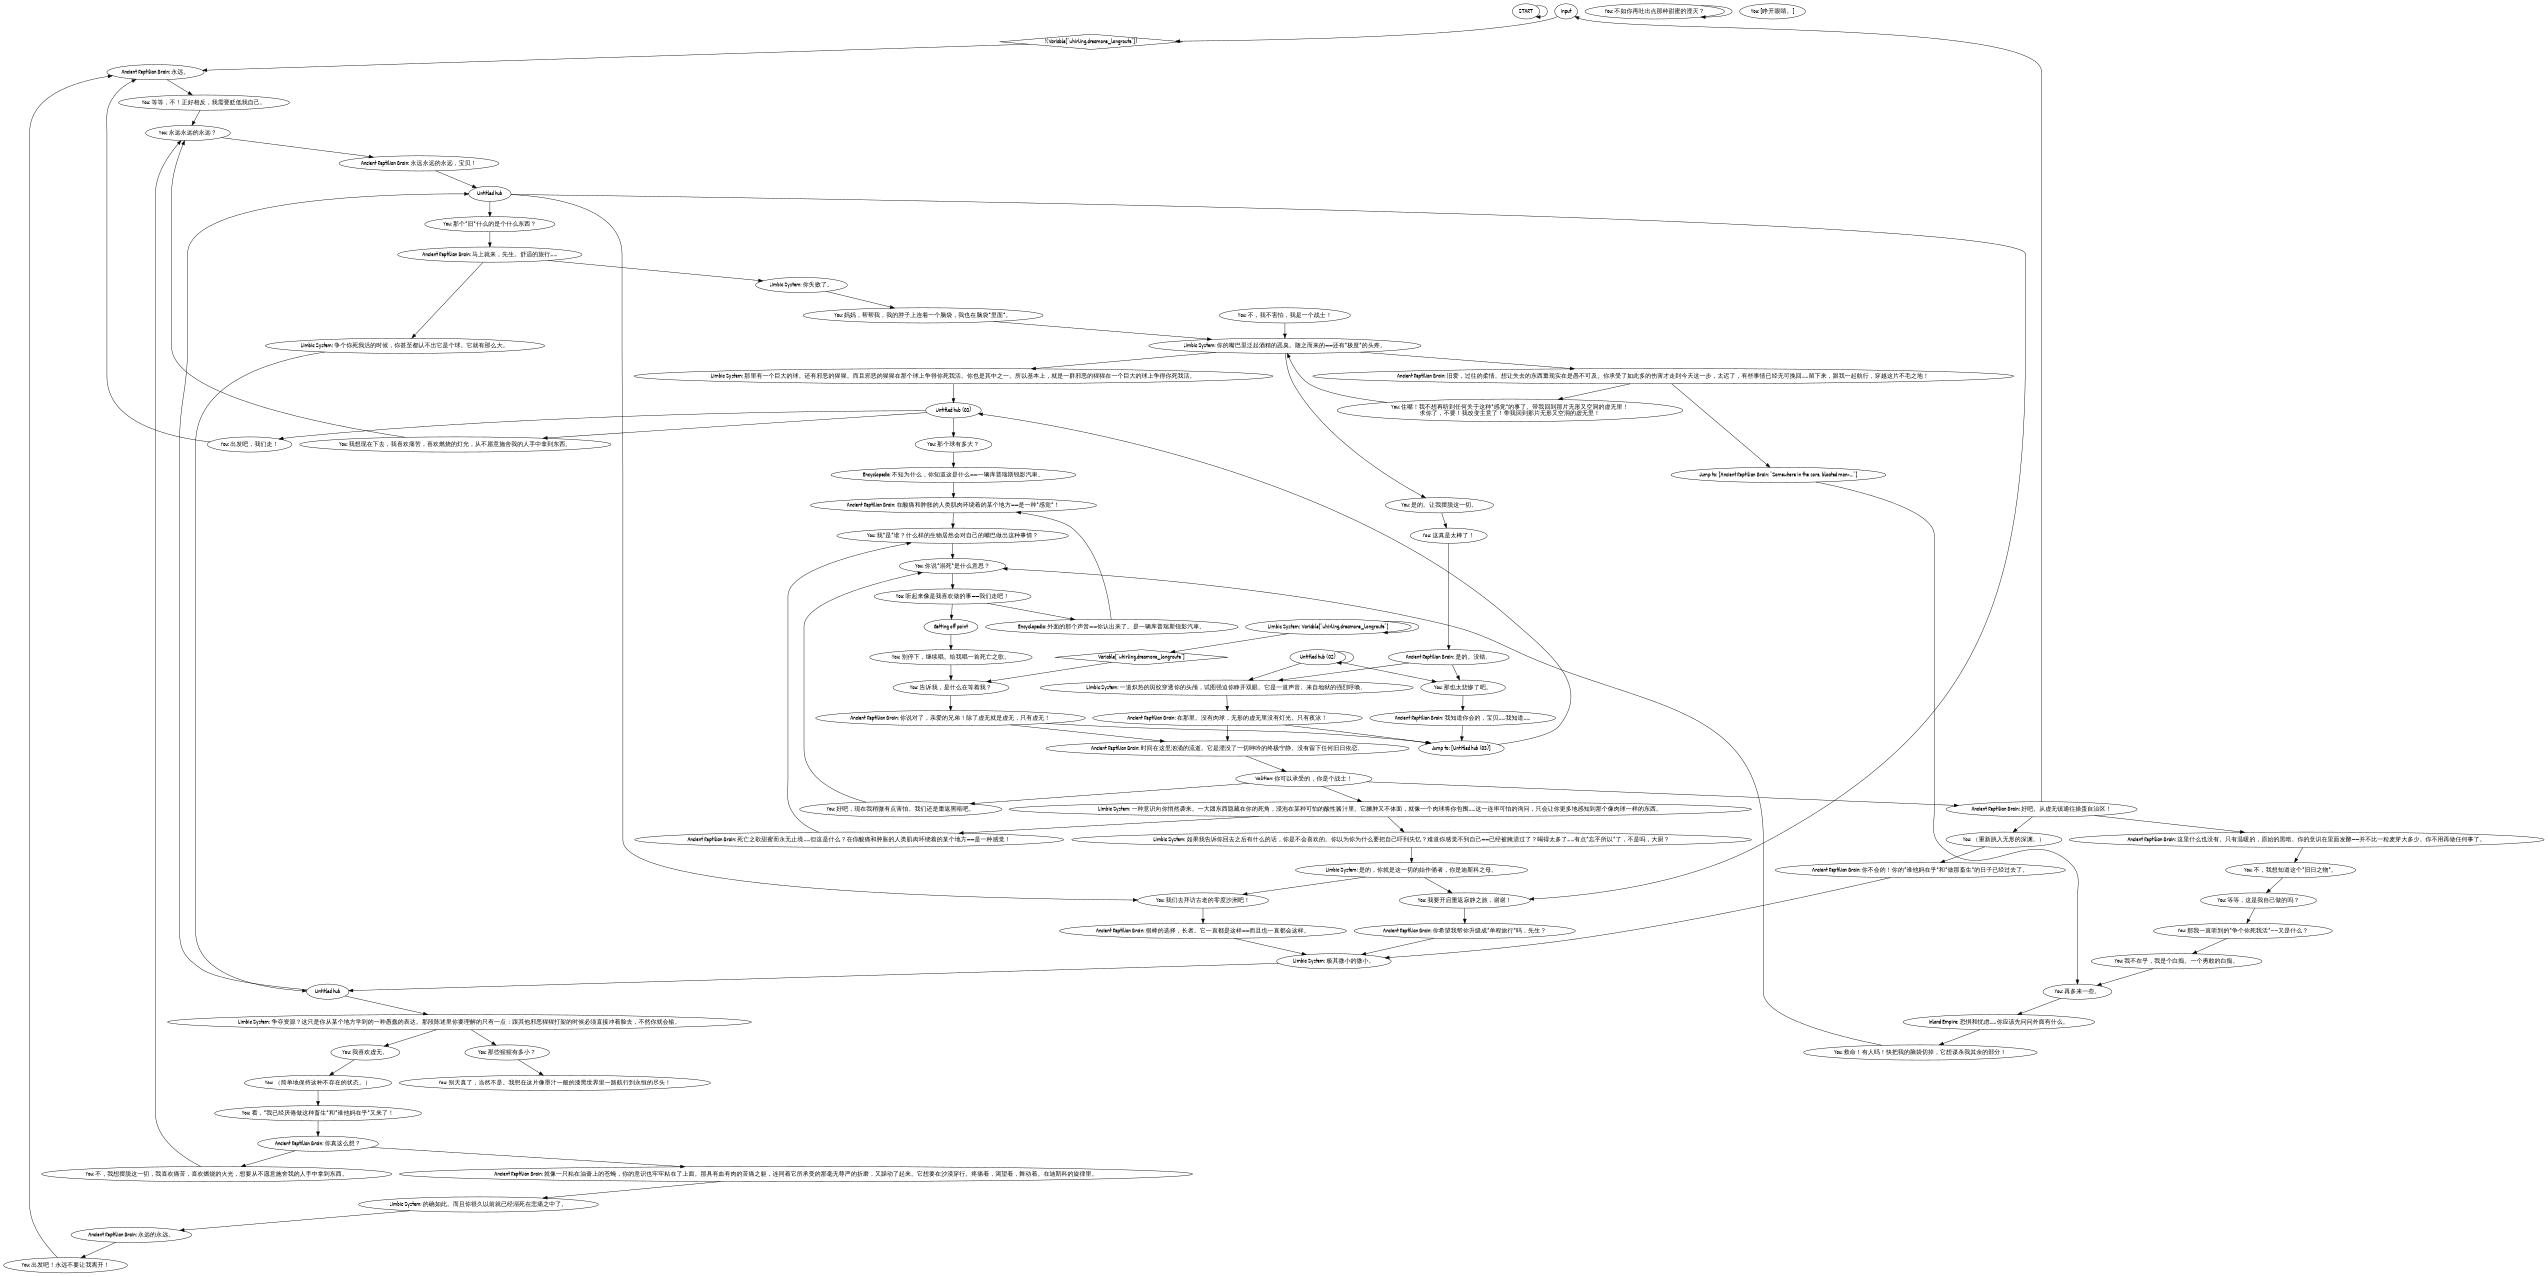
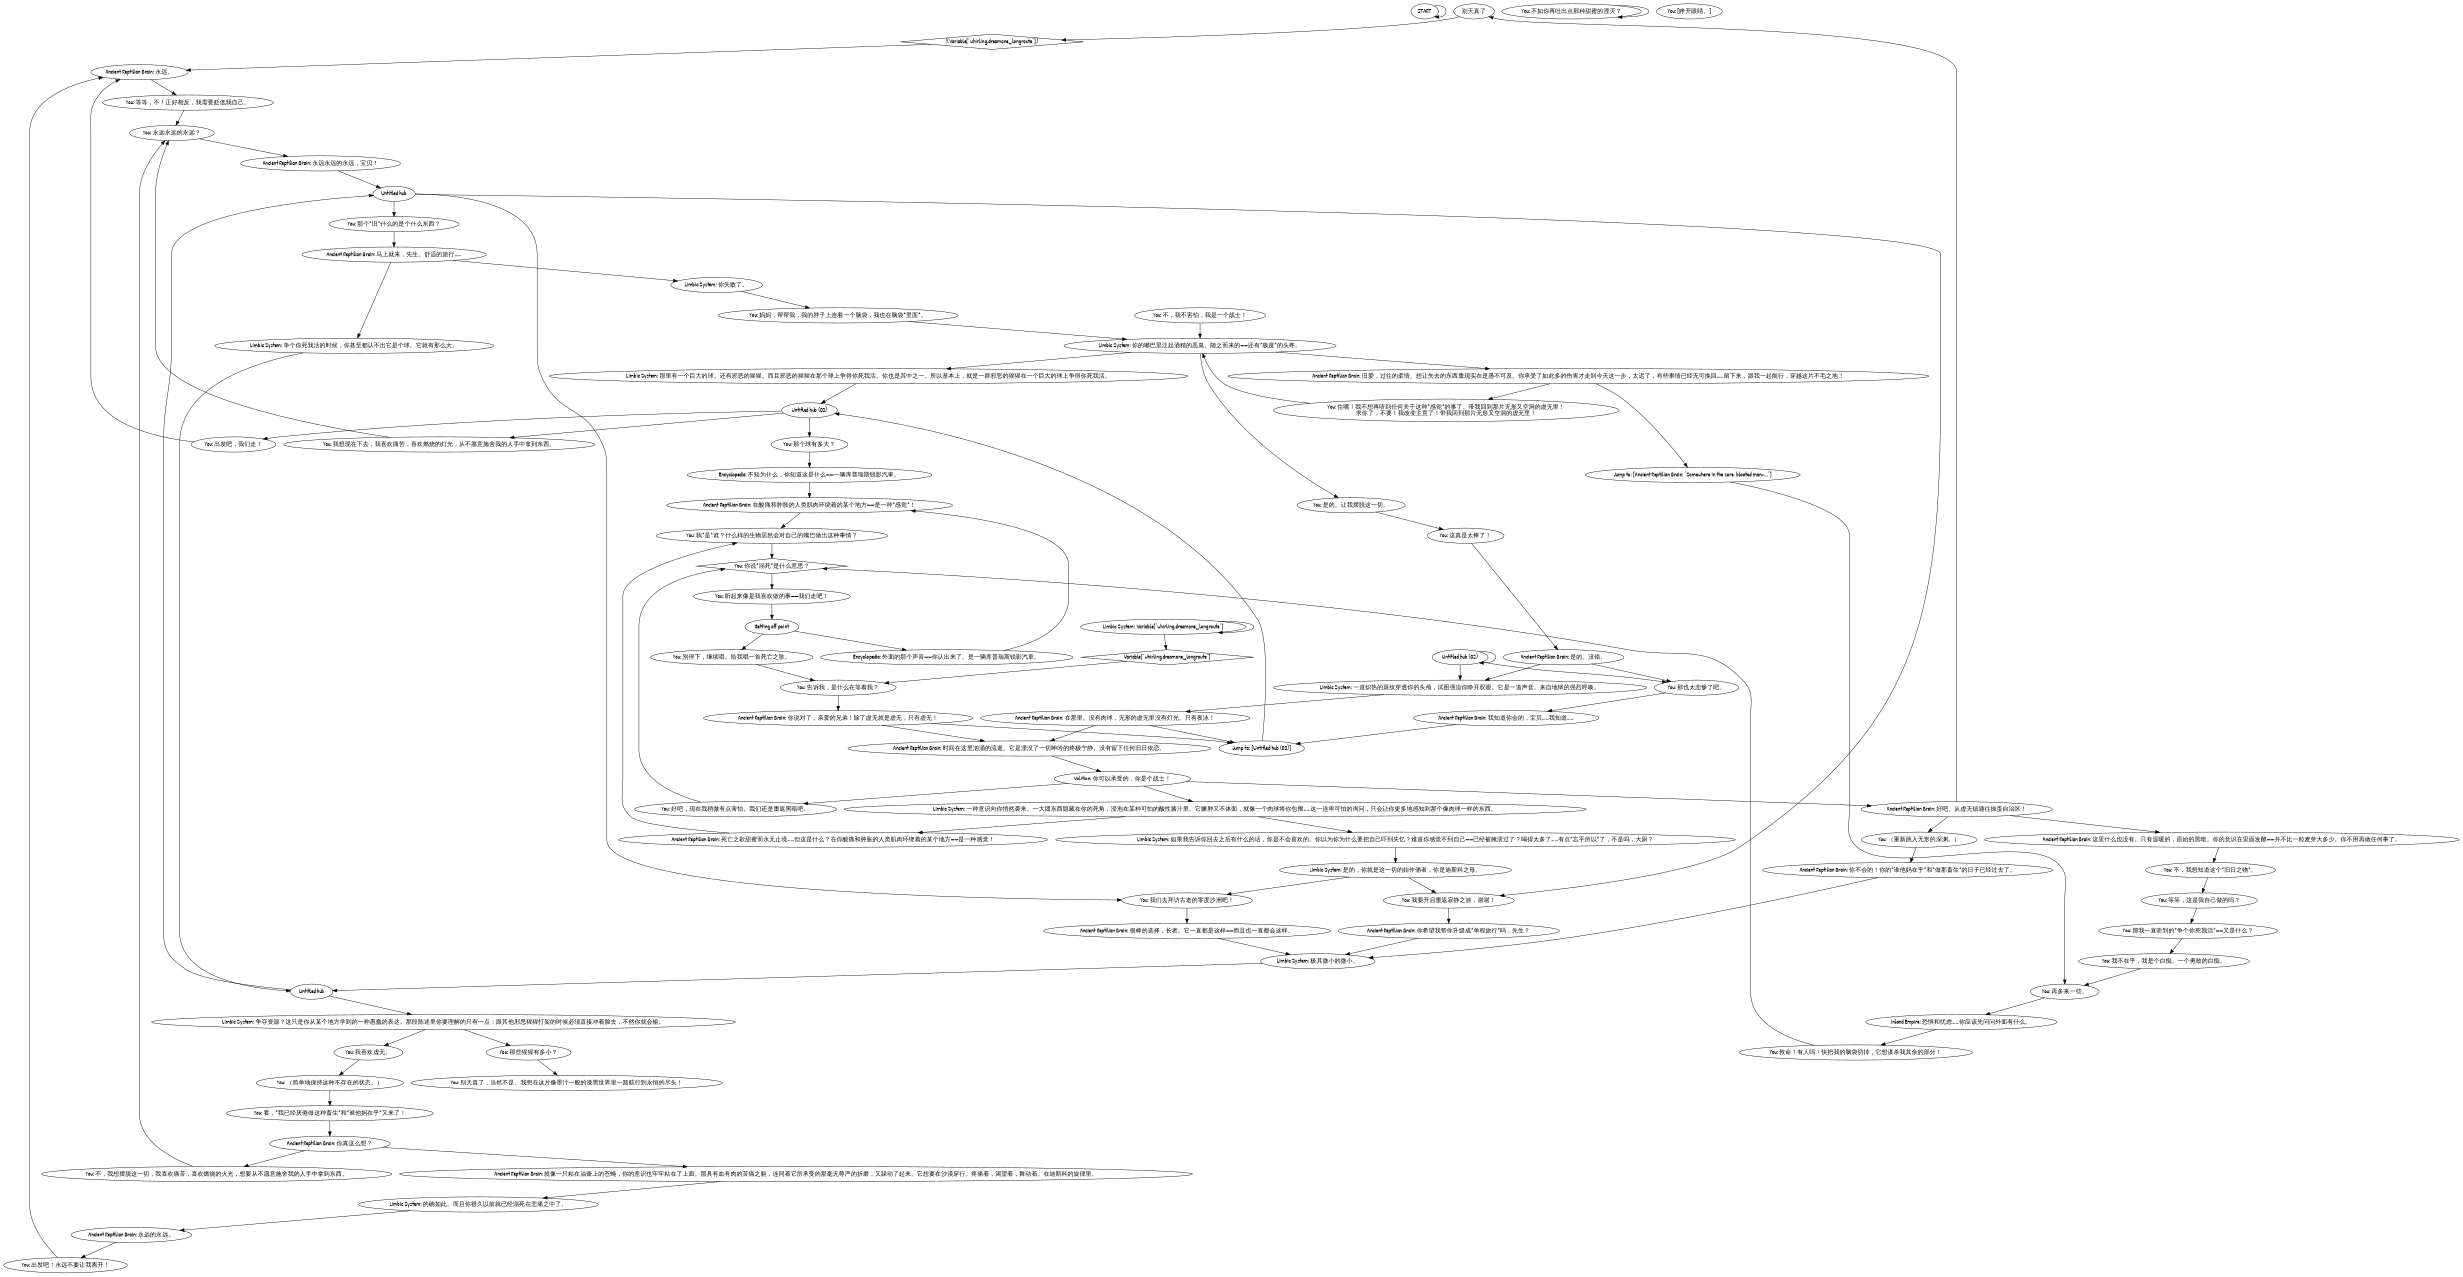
node "input": label "input" -> "别天真了"
node "You: 你说*溺死*是什么意思？": shape ellipse -> diamond
edge "You: 听起来像是我喜欢做的事——我们走吧！" -> "Encyclopedia: 外面的那个声音——你认出来了。是一辆库普瑞斯锐影汽車。": now "Getting off point" -> "Encyclopedia: 外面的那个声音——你认出来了。是一辆库普瑞斯锐影汽車。"
